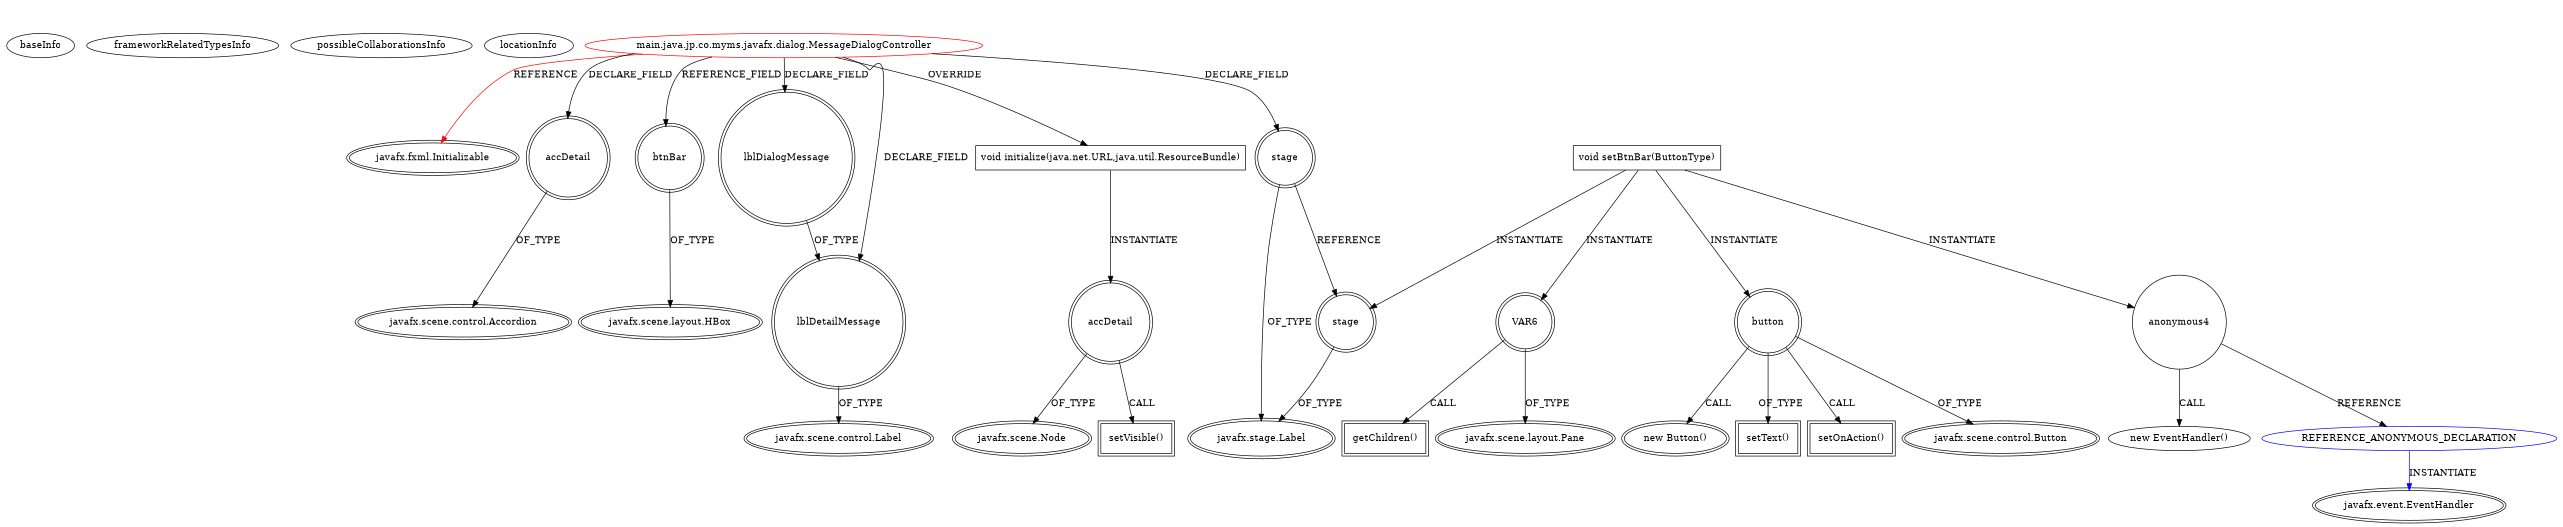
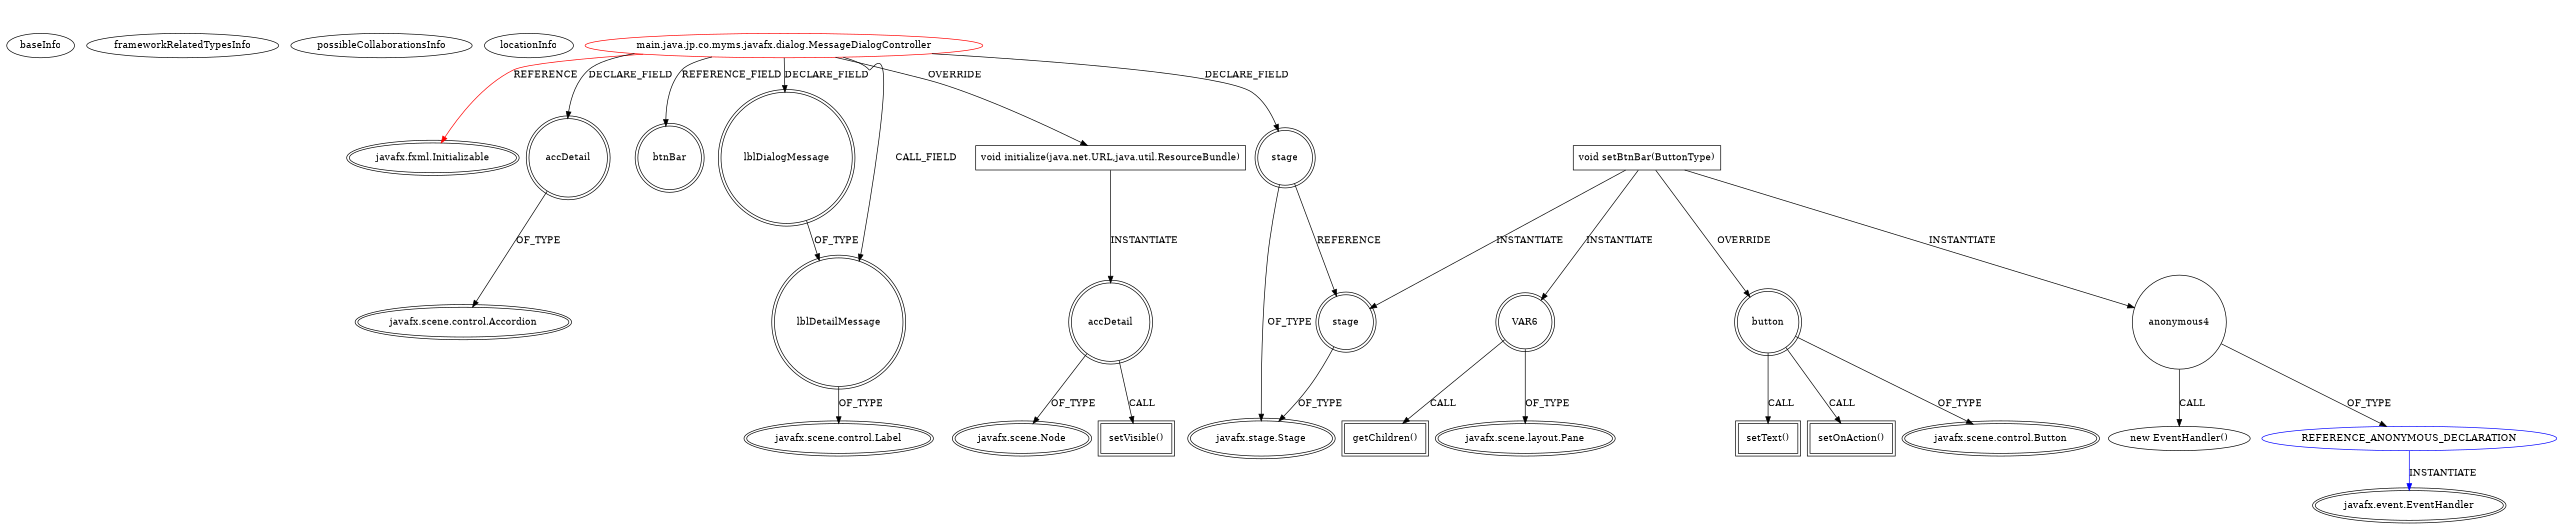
edge "main.java.jp.co.myms.javafx.dialog.MessageDialogController" -> "lblDetailMessage": label "DECLARE_FIELD" -> "CALL_FIELD"
edge "void setBtnBar(ButtonType)" -> "button": label "INSTANTIATE" -> "OVERRIDE"
node "javafx.scene.layout.HBox": removed
edge "button" -> "setText()": label "OF_TYPE" -> "CALL"
edge "anonymous4" -> "REFERENCE_ANONYMOUS_DECLARATION": label "REFERENCE" -> "OF_TYPE"
node "javafx.stage.Label": label "javafx.stage.Label" -> "javafx.stage.Stage"
node "new Button()": removed
